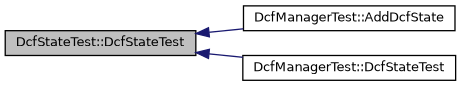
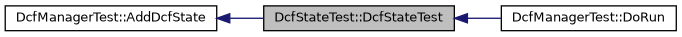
edge "DcfManagerTest::AddDcfState" -> "DcfStateTest::DcfStateTest": reversed
node "DcfManagerTest::DcfStateTest": label "DcfManagerTest::DcfStateTest" -> "DcfManagerTest::DoRun"
